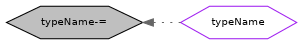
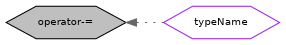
node "typeName-=": label "typeName-=" -> "operator-="
